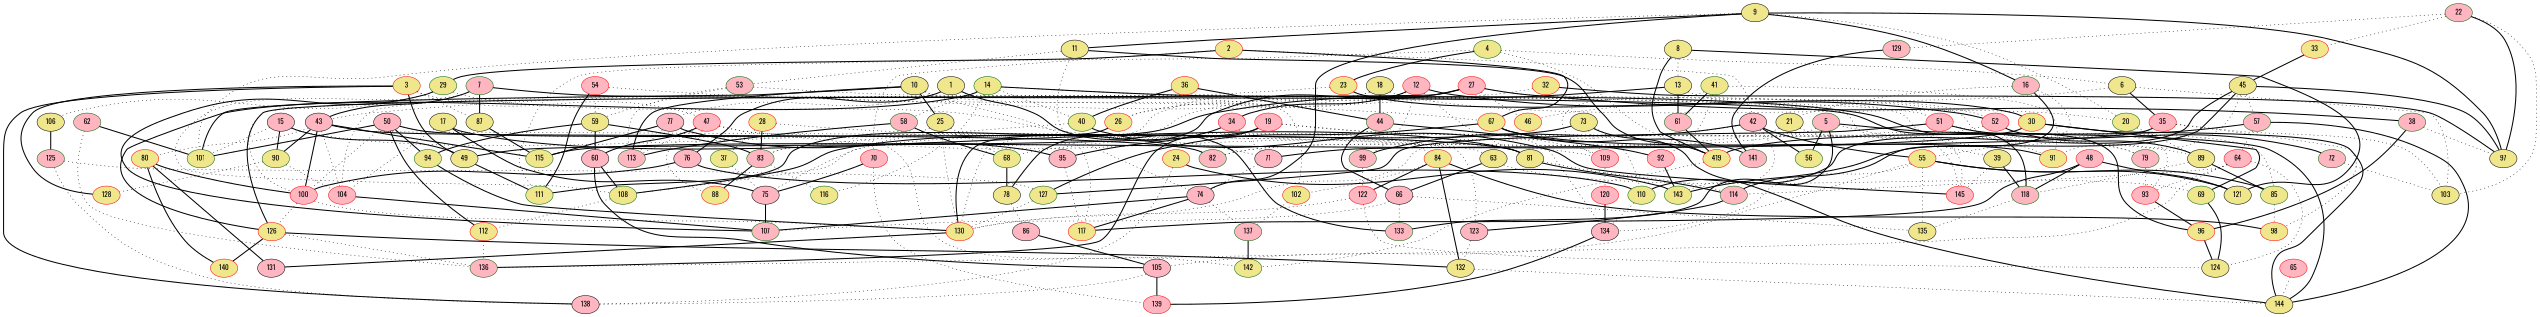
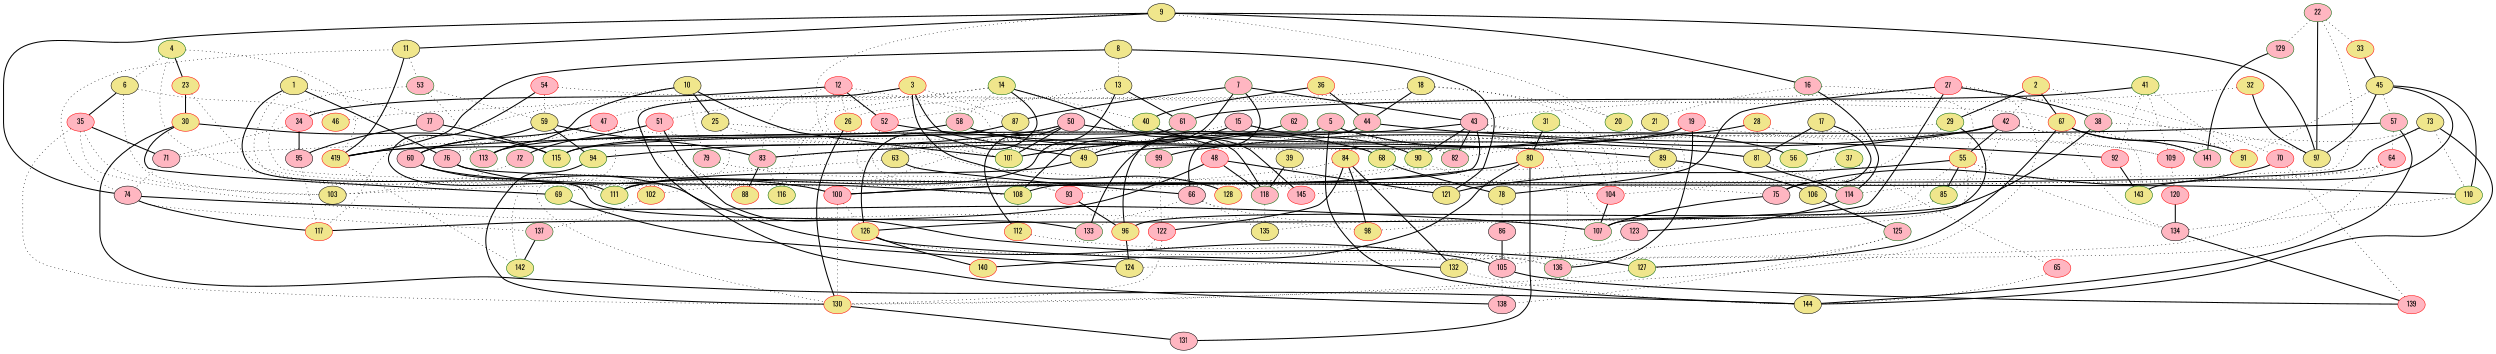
node "31": added
node "24": removed
edge "7" -- "108": style dotted -> bold
edge "89" -- "85": now "89" -- "106"
edge "37" -- "65": added
